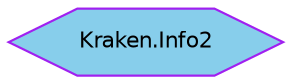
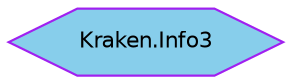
node "Kraken.Info2": label "Kraken.Info2" -> "Kraken.Info3"
